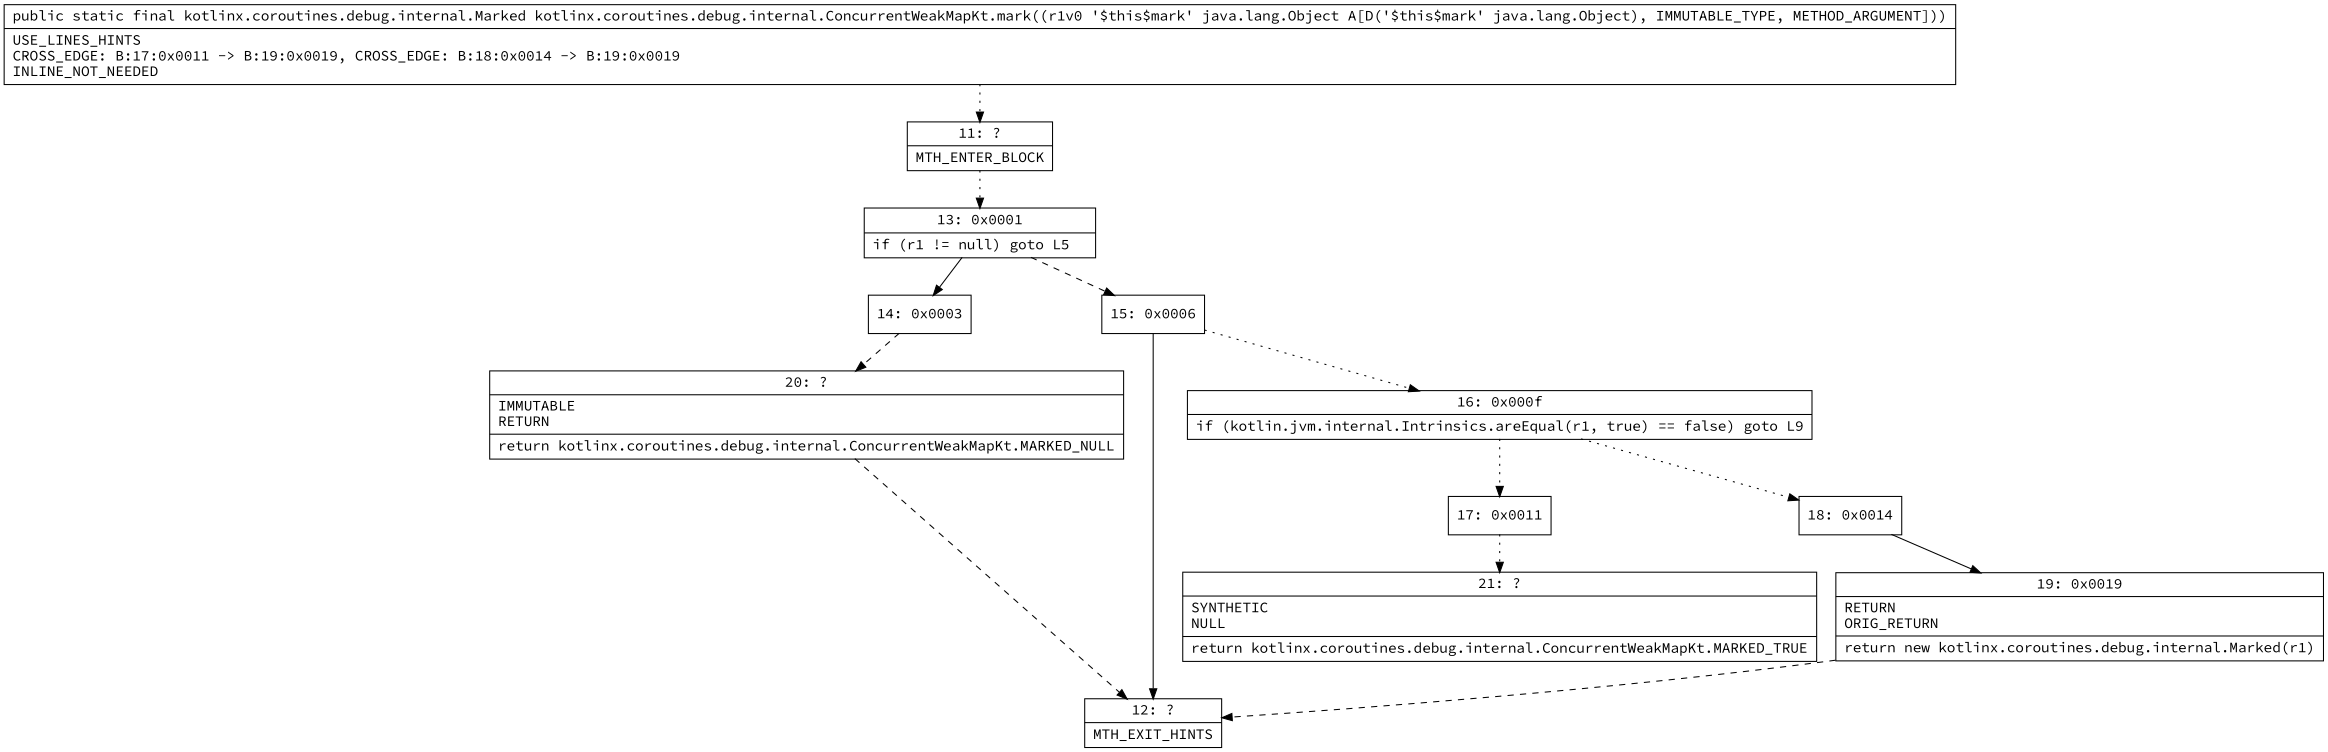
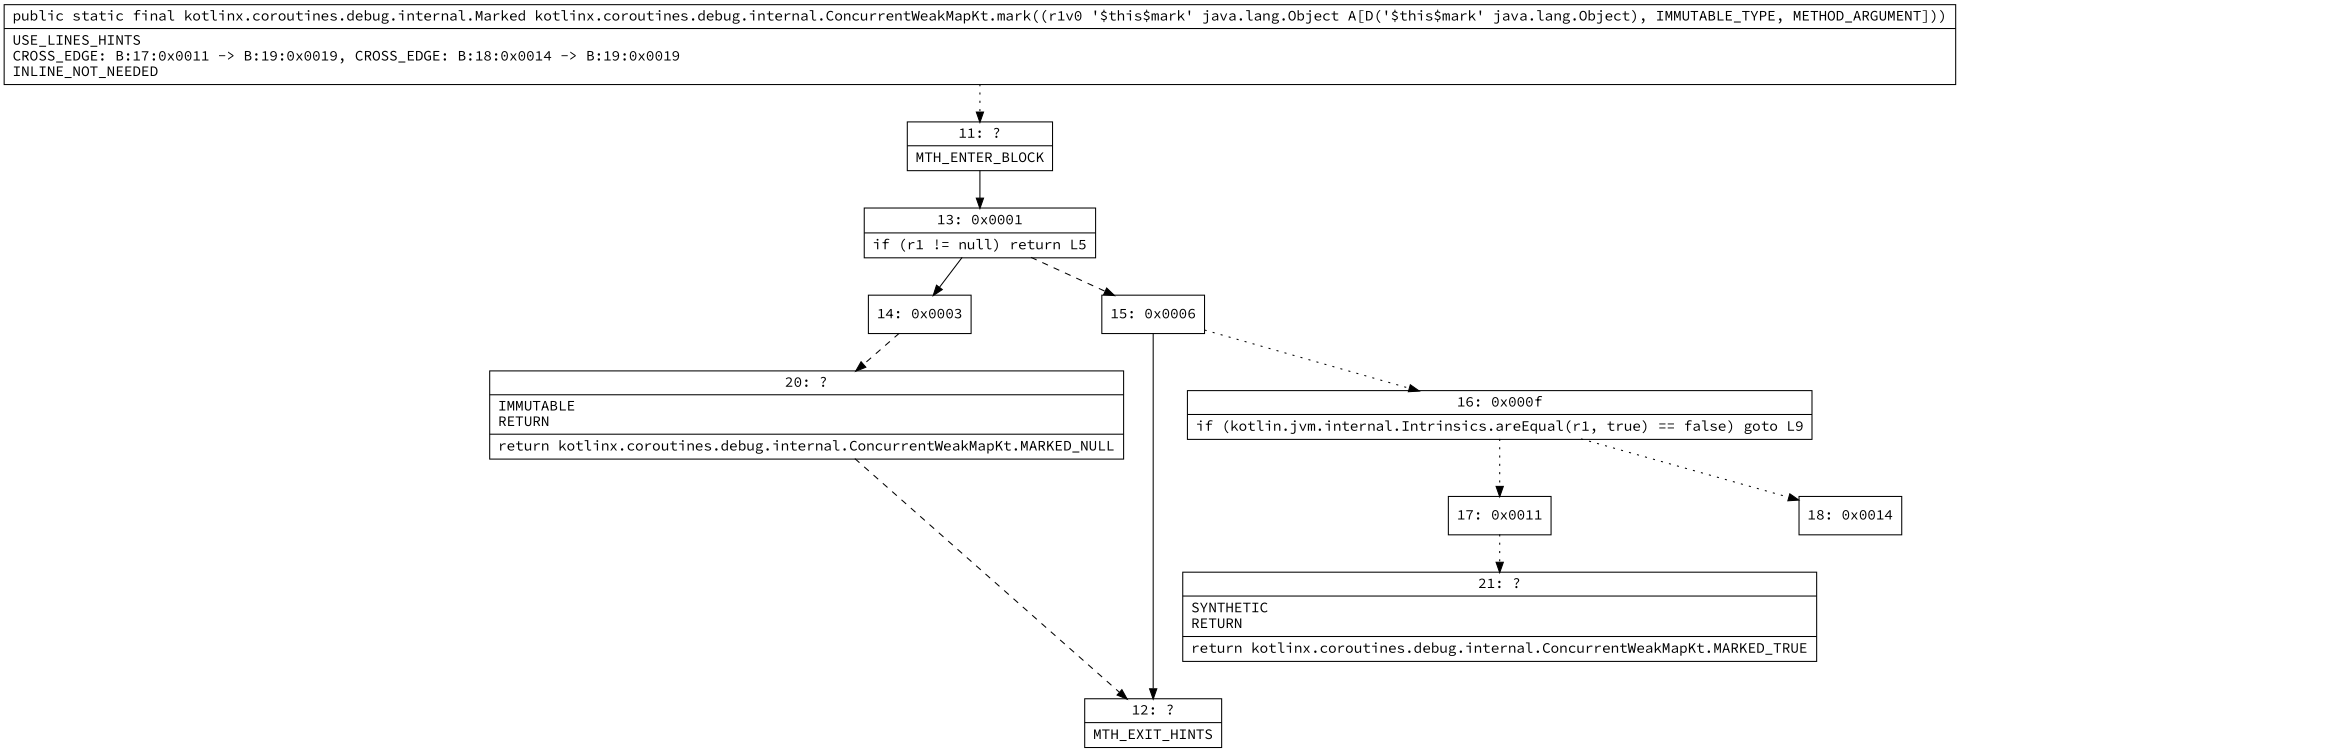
edge "11: ?" -> "13: 0x0001": style dotted -> solid
node "13: 0x0001": text "if (r1 != null) goto L5" -> "if (r1 != null) return L5"
node "19: 0x0019": removed
node "21: ?": text "NULL" -> "RETURN"
